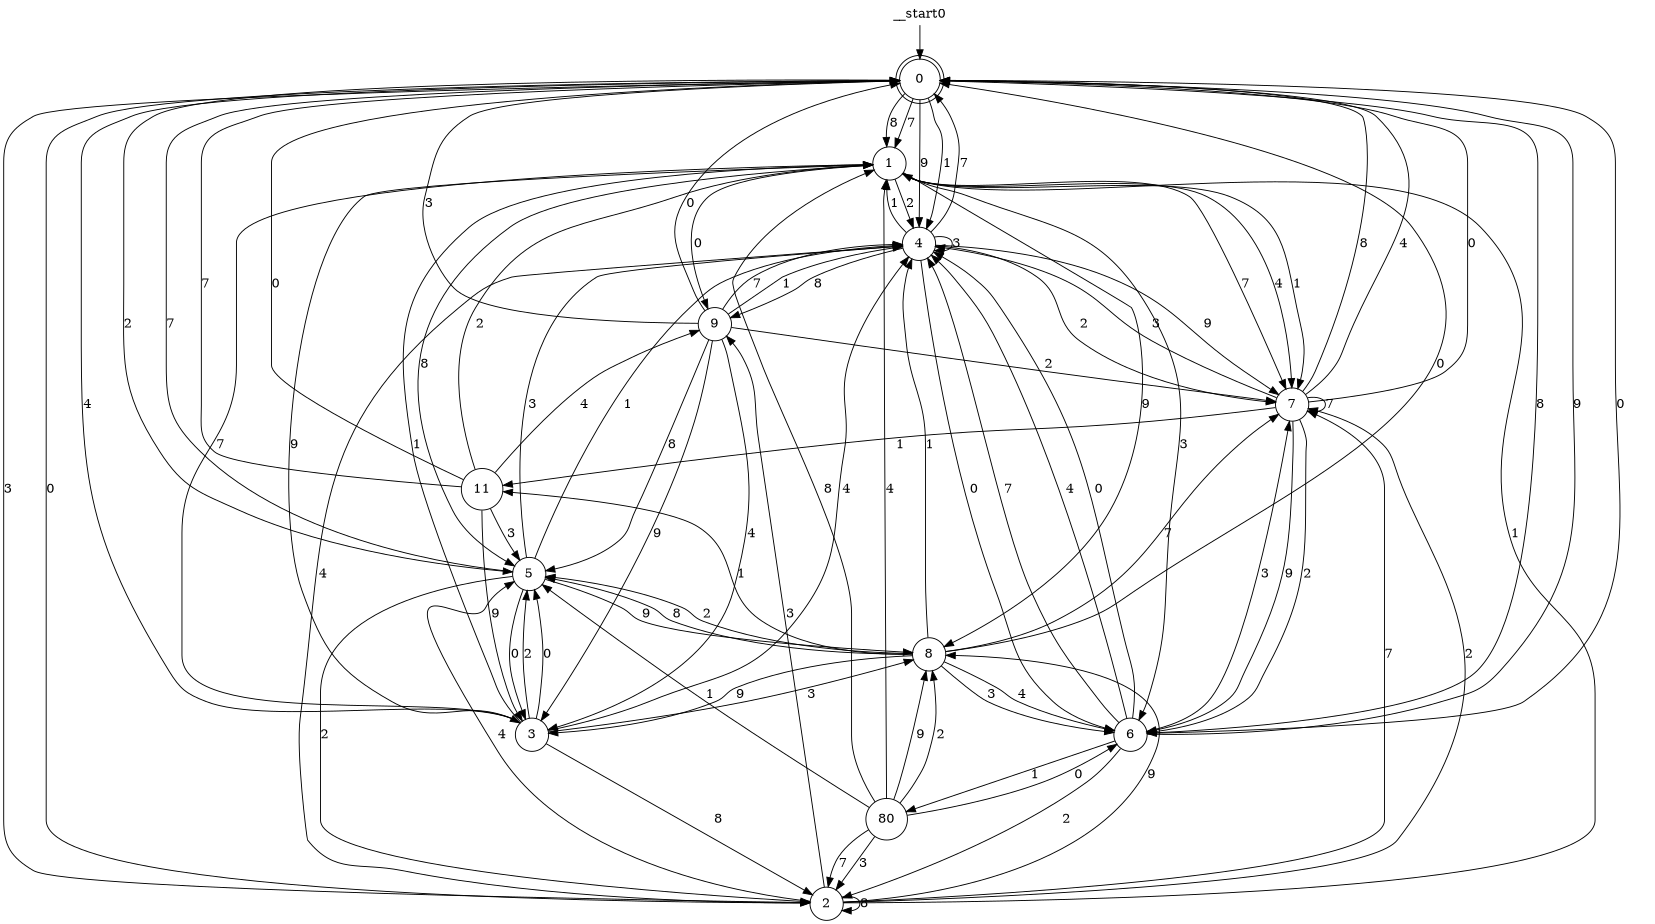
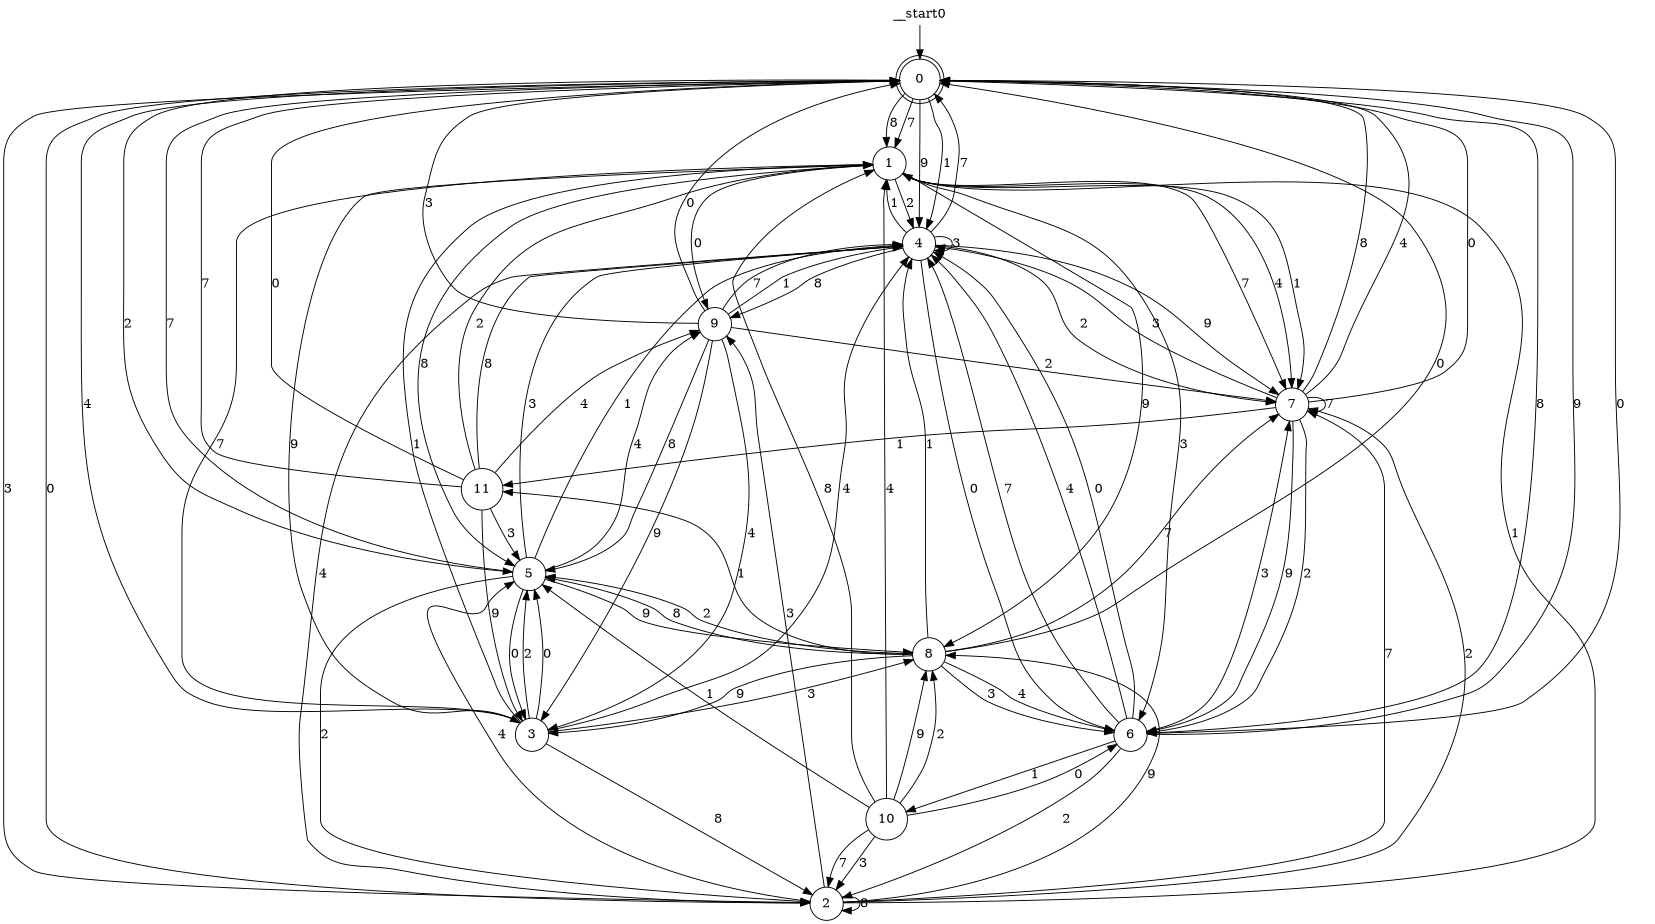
edge "11" -> "4": added, label "8"
edge "5" -> "9": added, label "4"
node "80": label "80" -> "10"
